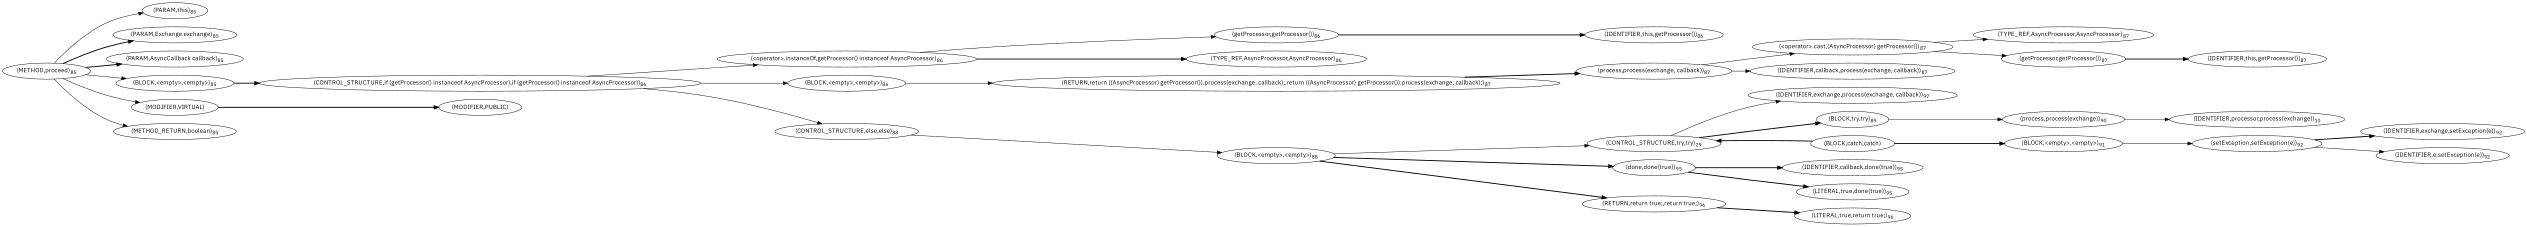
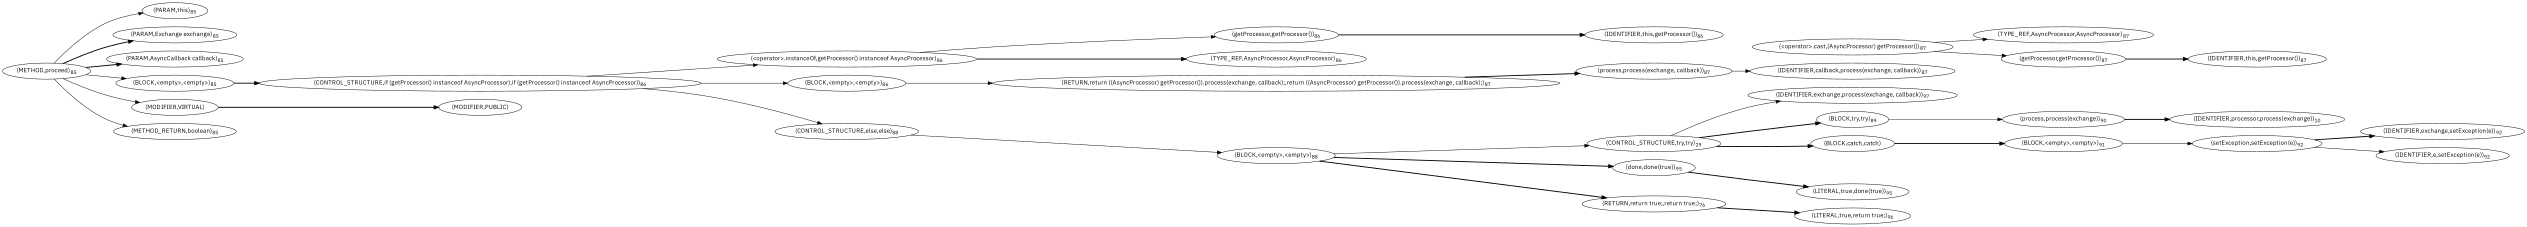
edge "(process,process(exchange, callback))" -> "(<operator>.cast,(AsyncProcessor) getProcessor())": removed
edge "(process,process(exchange))" -> "(IDENTIFIER,processor,process(exchange))": style solid -> bold
edge "(BLOCK,catch,catch)" -> "(CONTROL_STRUCTURE,try,try)": reversed
node "(IDENTIFIER,callback,done(true))": removed
node "(RETURN,return true;,return true;)": text "96" -> "76"
